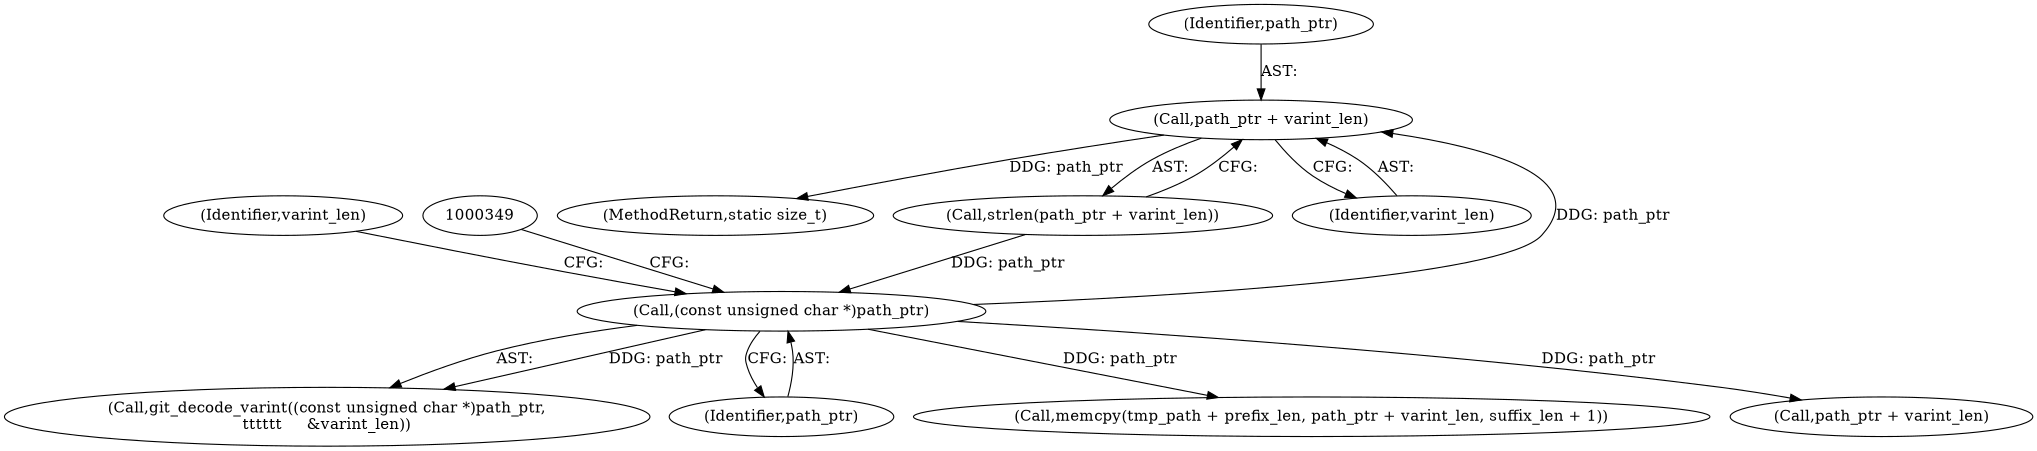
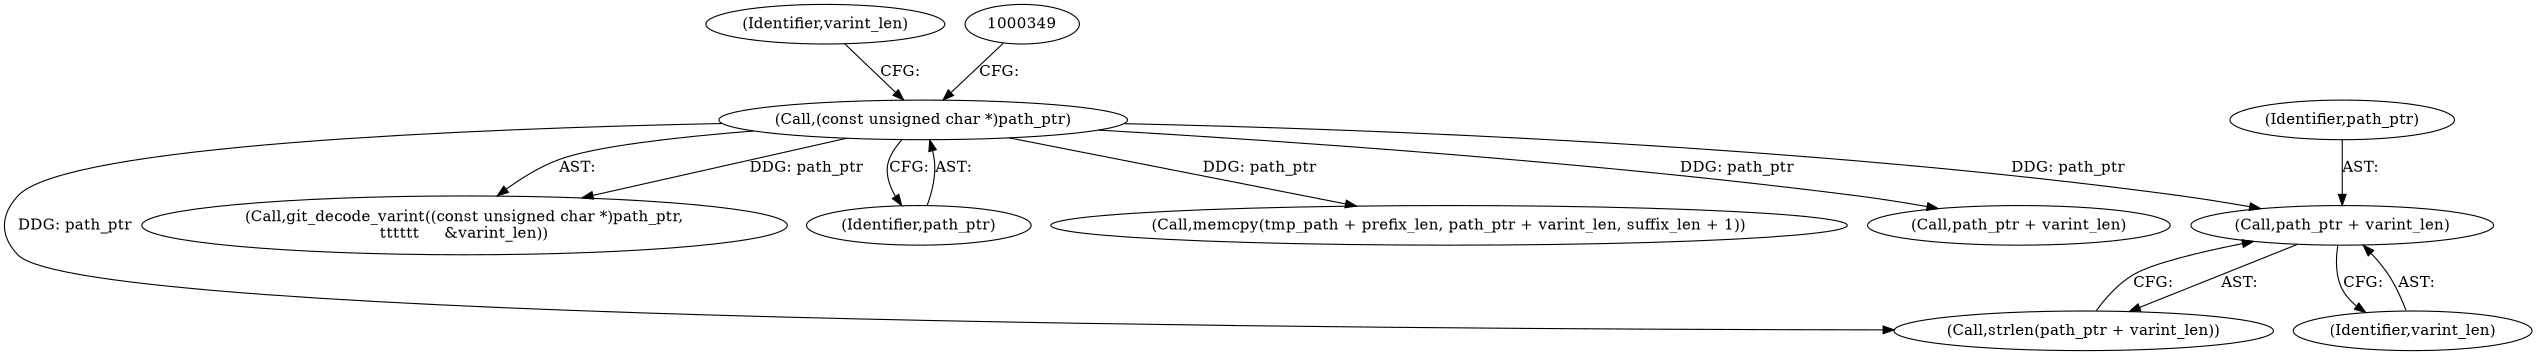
node "(MethodReturn,static size_t)": removed
edge "(Call,strlen(path_ptr + varint_len))" -> "(Call,(const unsigned char *)path_ptr)": reversed
